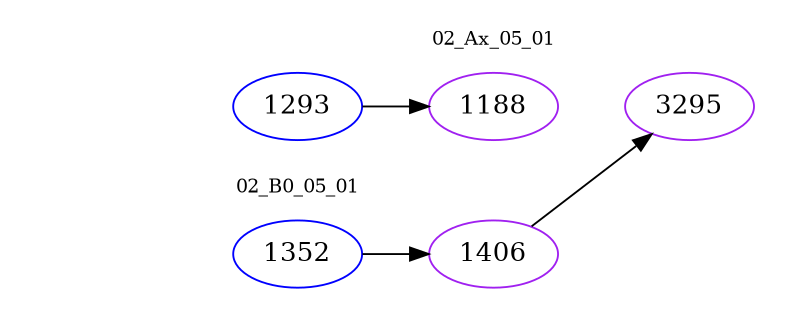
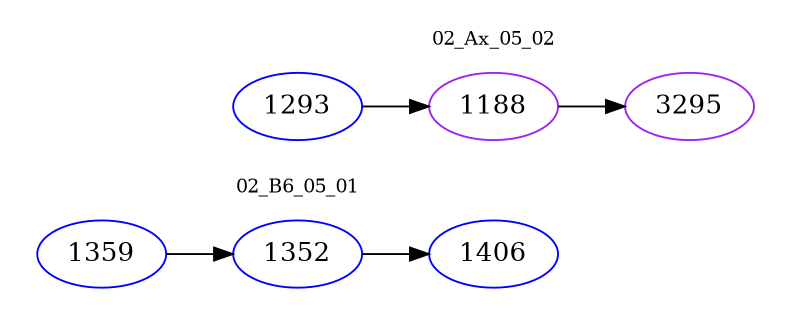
cluster "02_Ax_05_01": label "02_Ax_05_01" -> "02_Ax_05_02"
edge "1406" -> "3295": now "1188" -> "3295"
cluster "02_B0_05_01": label "02_B0_05_01" -> "02_B6_05_01"
node "1359": added
node "1406": color purple -> blue
